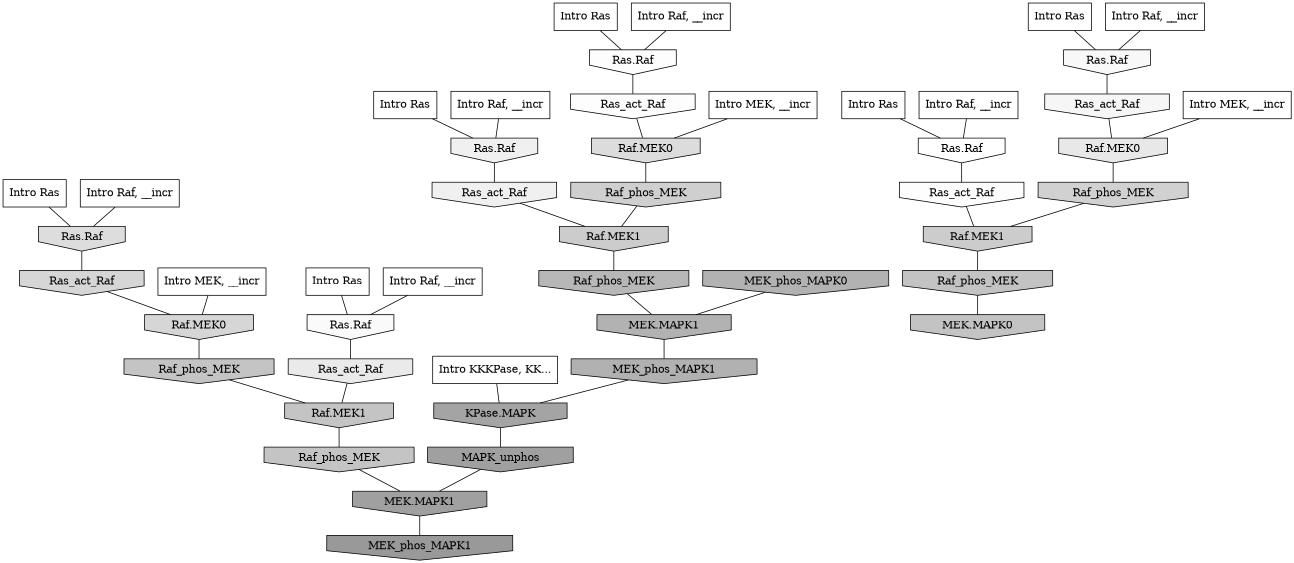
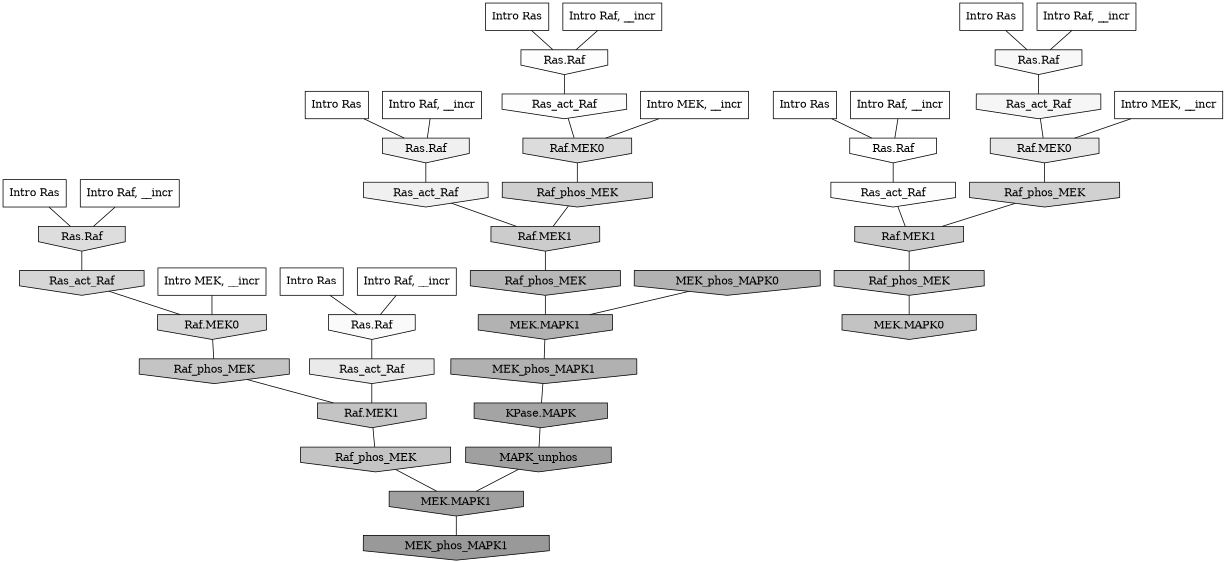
node "Intro KKKPase, KK...": removed
